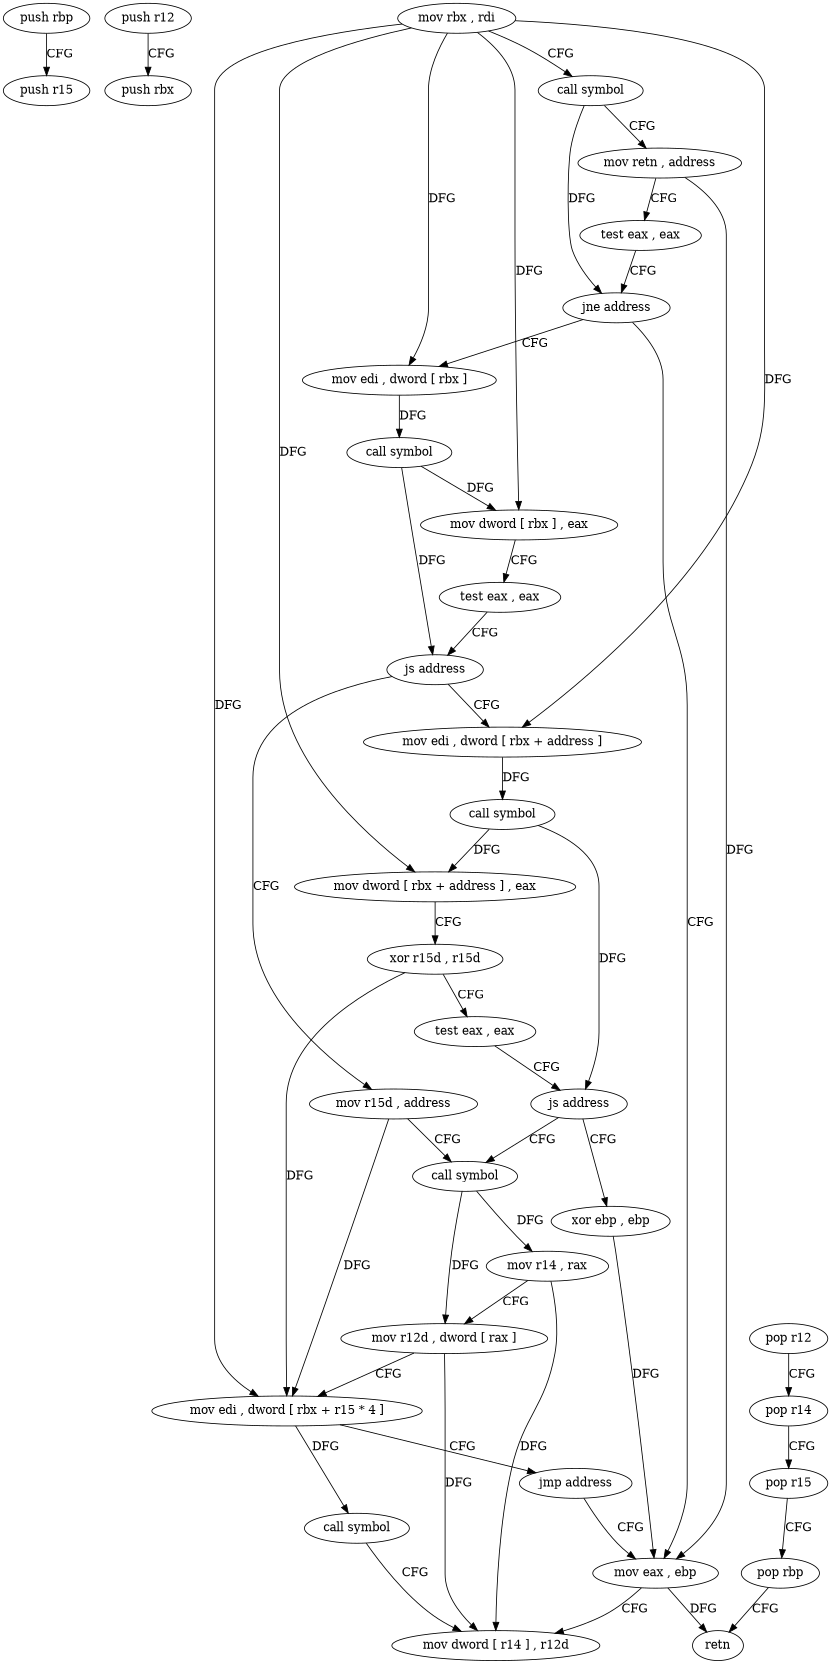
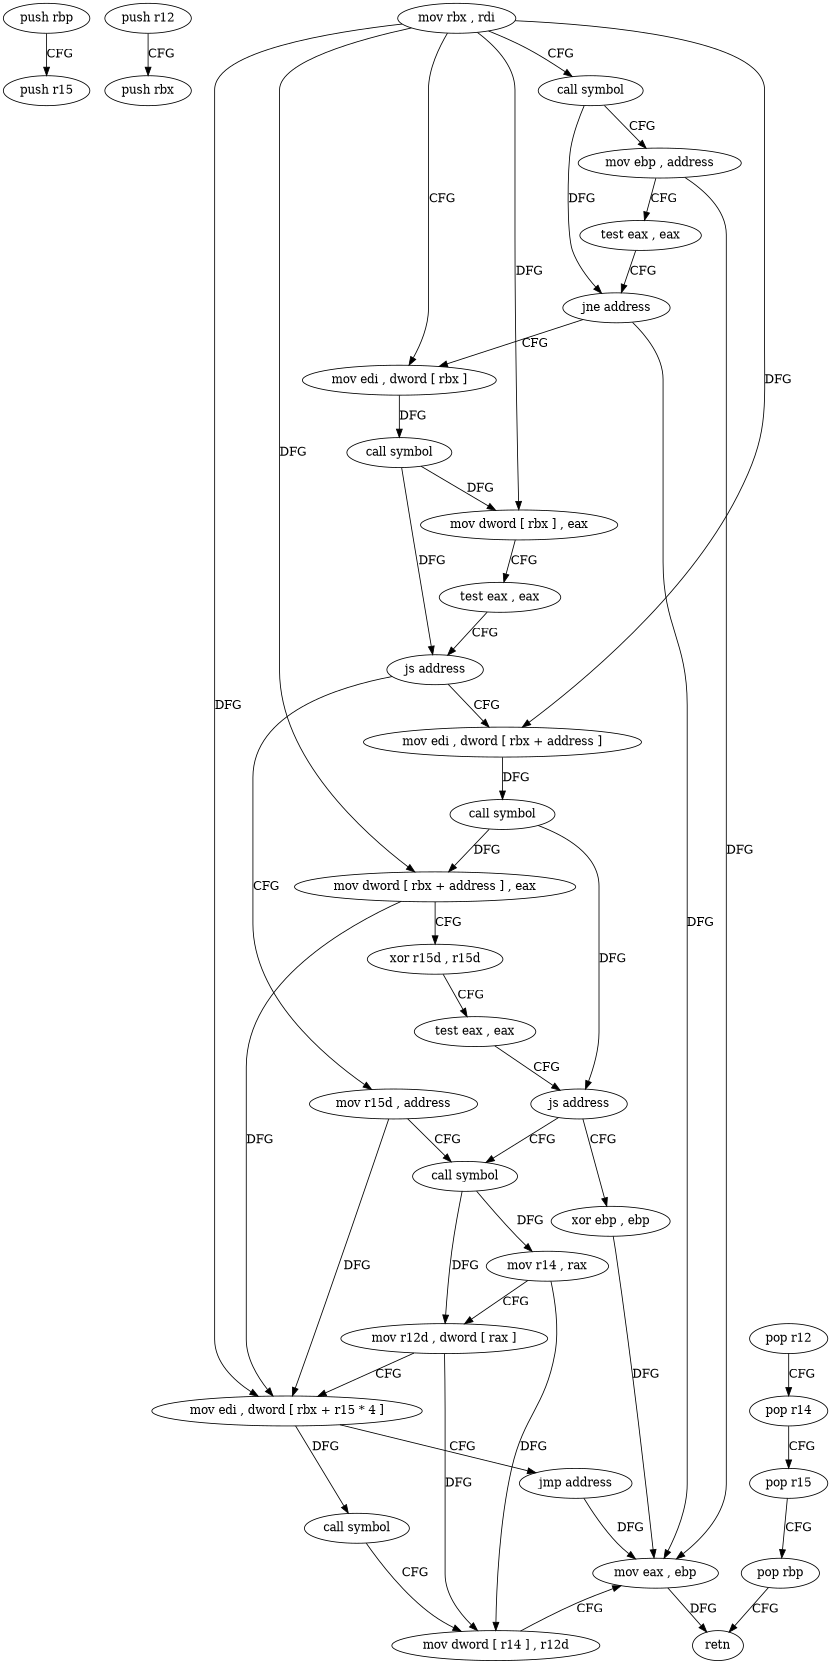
node "mov retn , address": label "mov retn , address" -> "mov ebp , address"
edge "mov rbx , rdi" -> "mov edi , dword [ rbx ]": label "DFG" -> "CFG"
edge "jne address" -> "mov eax , ebp": label "CFG" -> "DFG"
edge "xor r15d , r15d" -> "mov edi , dword [ rbx + r15 * 4 ]": now "mov dword [ rbx + address ] , eax" -> "mov edi , dword [ rbx + r15 * 4 ]"
edge "jmp address" -> "mov eax , ebp": label "CFG" -> "DFG"
edge "mov eax , ebp" -> "mov dword [ r14 ] , r12d": reversed
